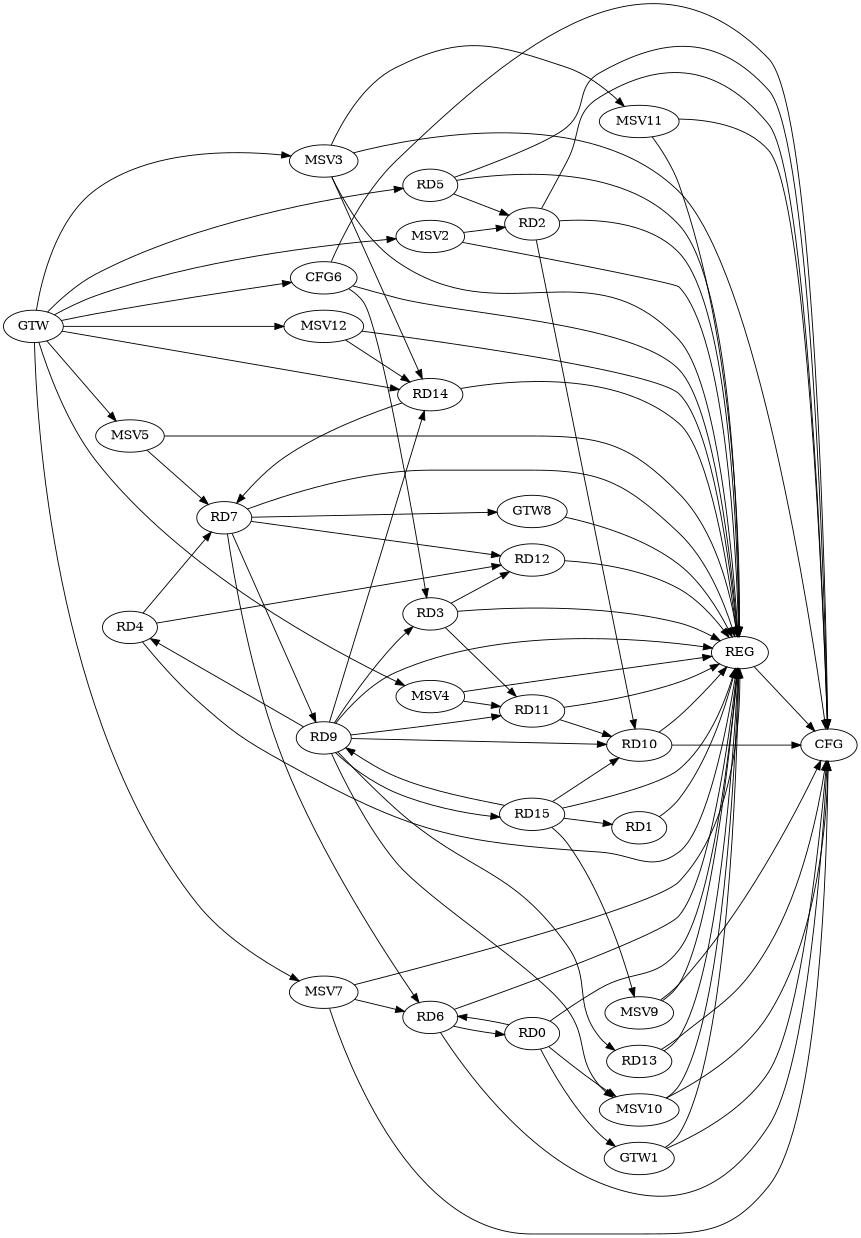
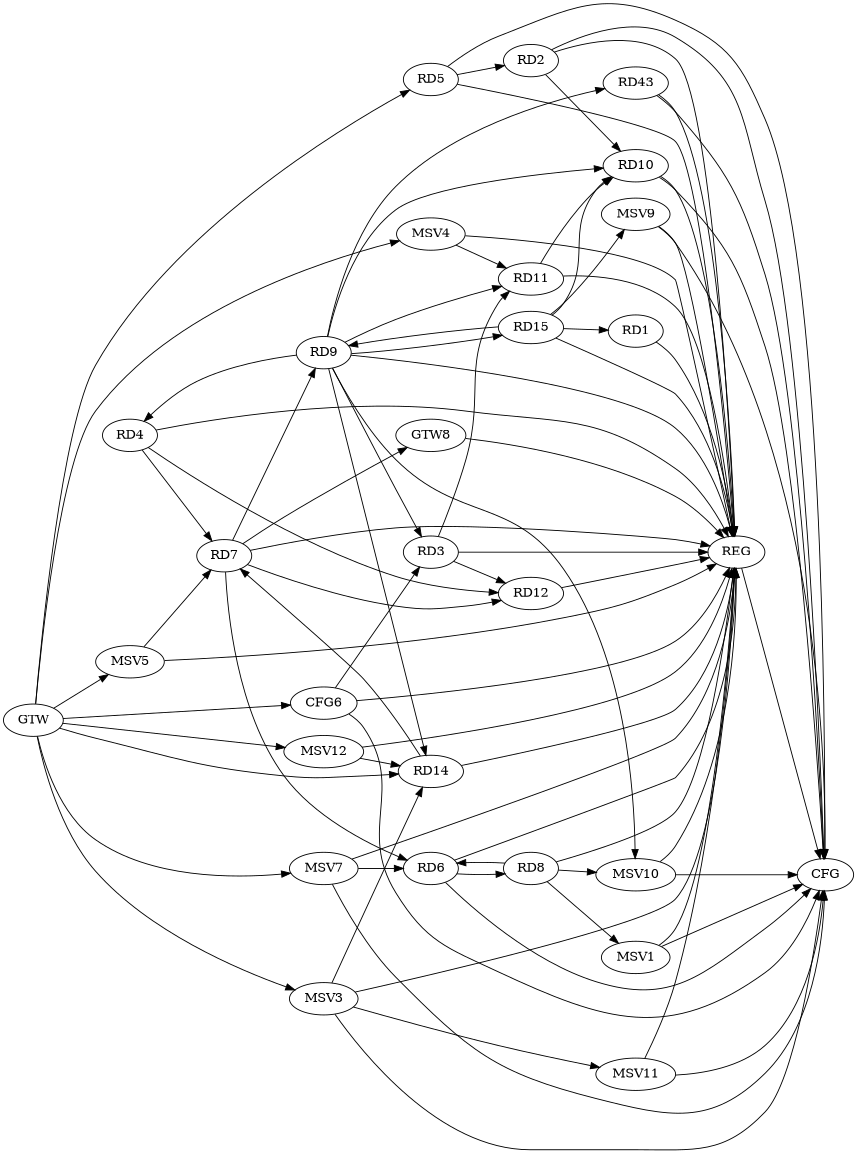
node "MSV2": removed
node "RD0": label "RD0" -> "RD8"
node "RD13": label "RD13" -> "RD43"
node "GTW1": label "GTW1" -> "MSV1"
